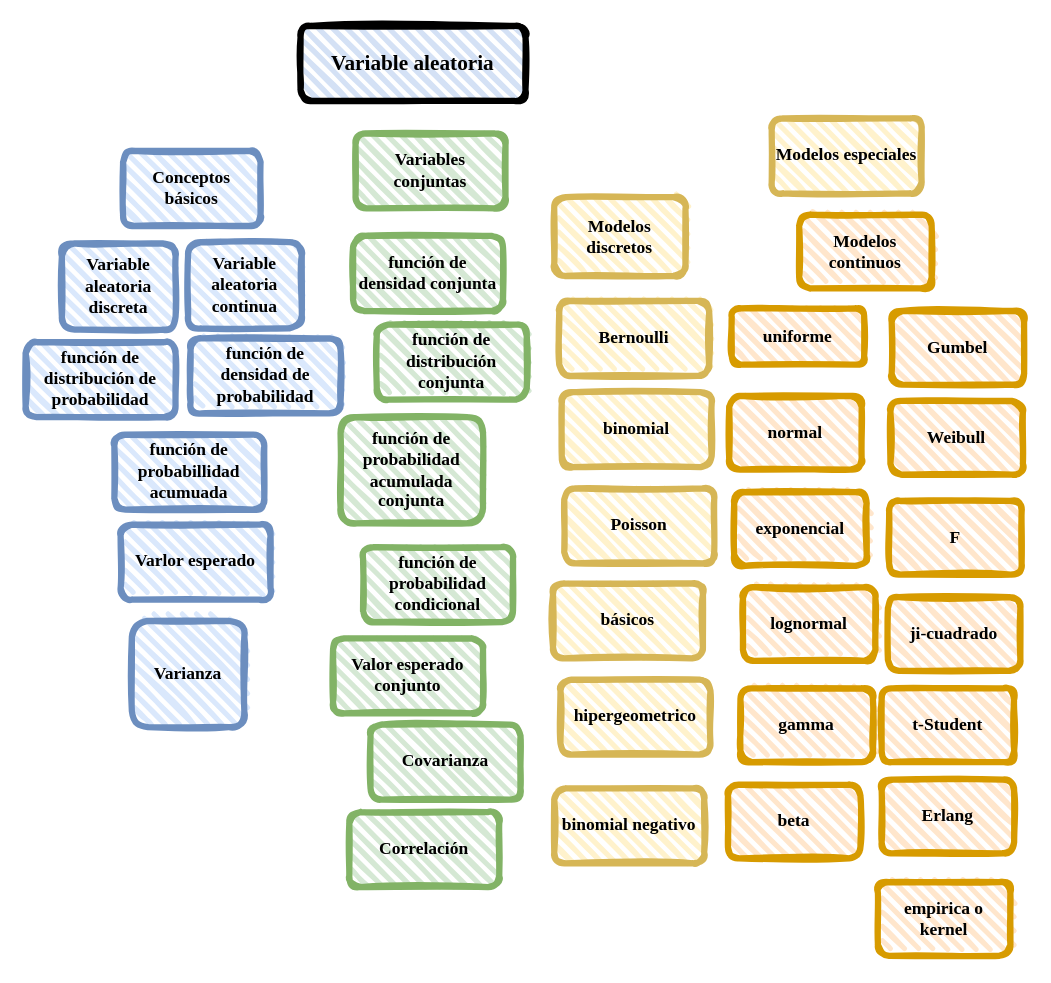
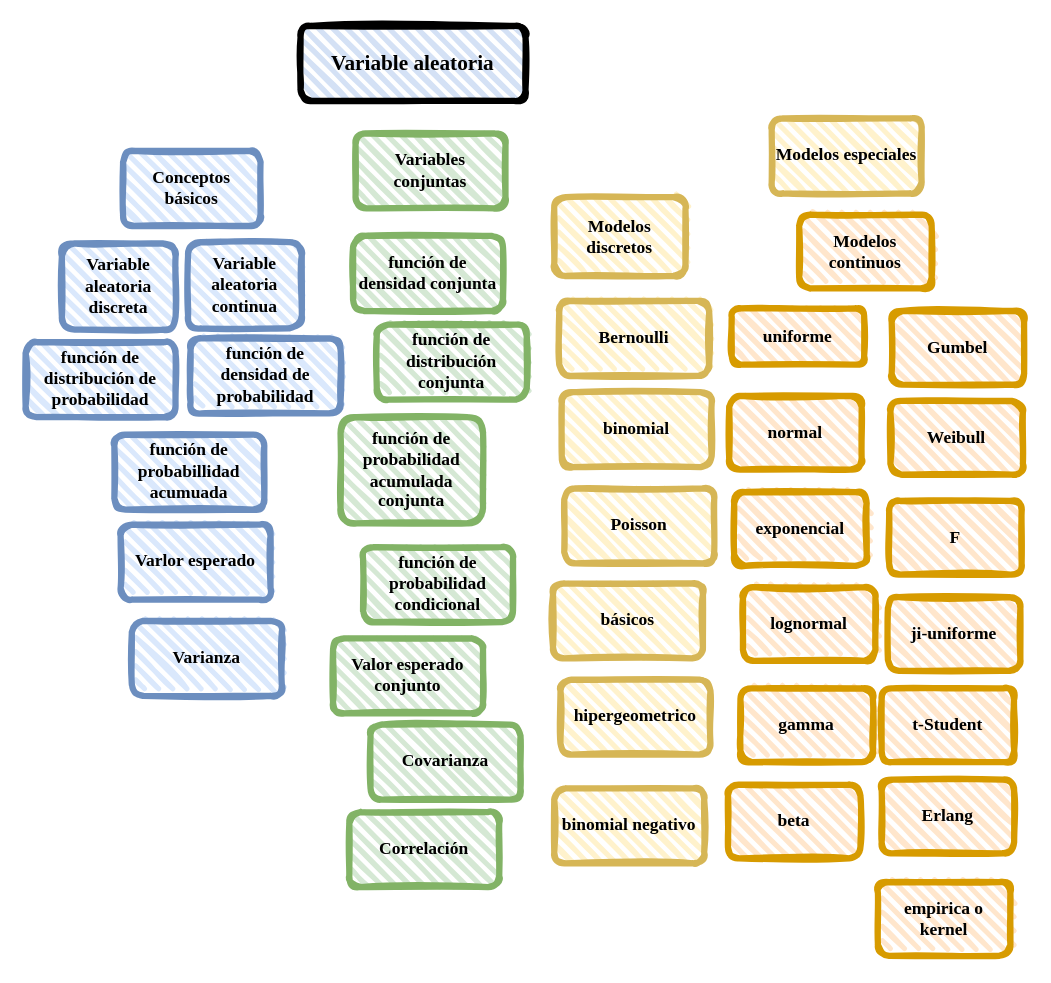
node "ji-cuadrado": label "ji-cuadrado" -> "ji-uniforme"
node "Varianza": size 113x106 -> 150x75
